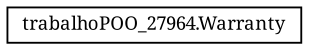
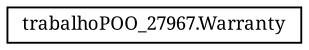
node "trabalhoPOO_27964.Warranty": label "trabalhoPOO_27964.Warranty" -> "trabalhoPOO_27967.Warranty"
